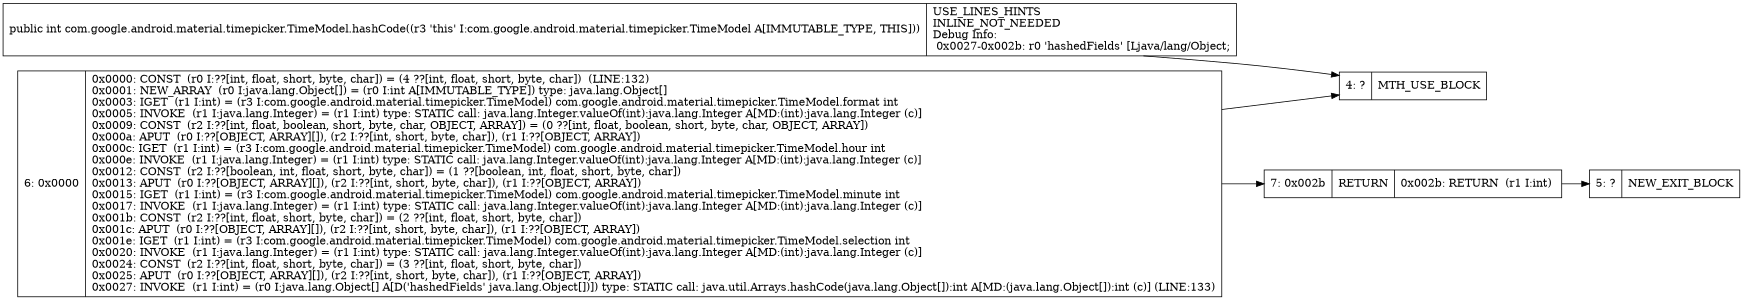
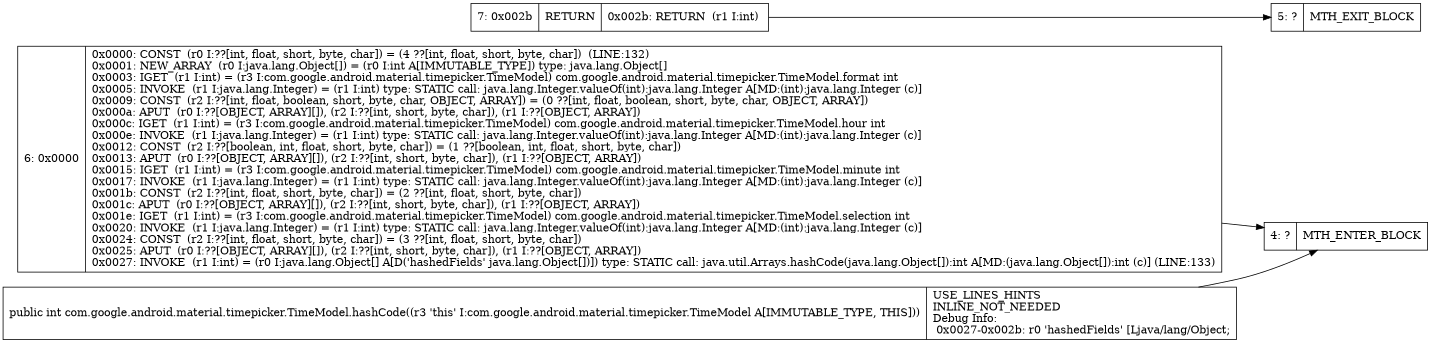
node "4: ?": text "MTH_USE_BLOCK" -> "MTH_ENTER_BLOCK"
node "5: ?": text "NEW_EXIT_BLOCK" -> "MTH_EXIT_BLOCK"
edge "6: 0x0000" -> "7: 0x002b": removed
